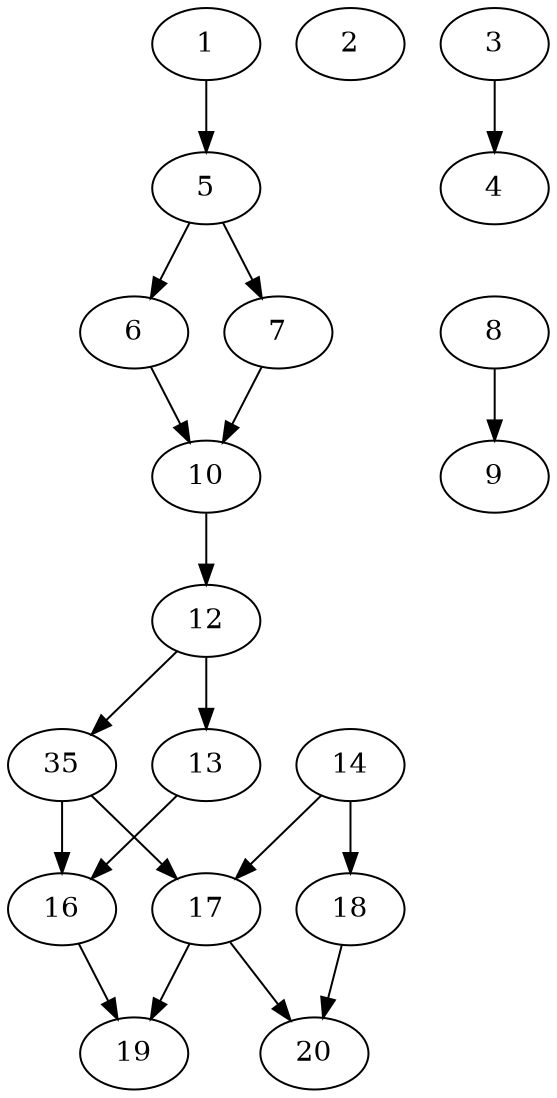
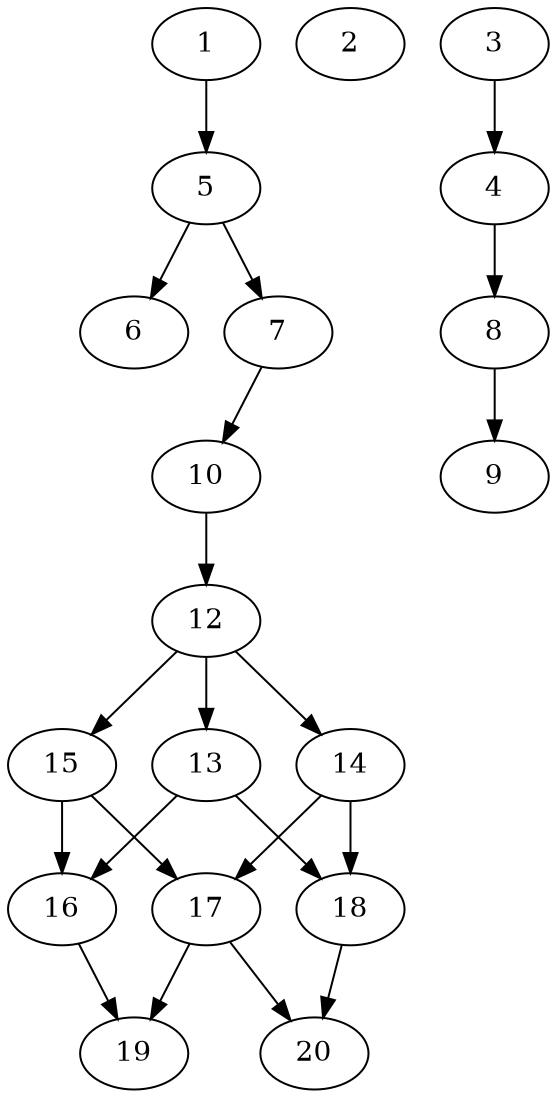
edge "4" -> "8": added
edge "6" -> "10": removed
edge "12" -> "14": added
node "35": label "35" -> "15"
edge "13" -> "18": added
